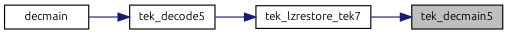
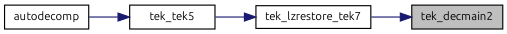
node "decmain": label "decmain" -> "autodecomp"
node "tek_decode5": label "tek_decode5" -> "tek_tek5"
node "tek_decmain5": label "tek_decmain5" -> "tek_decmain2"
